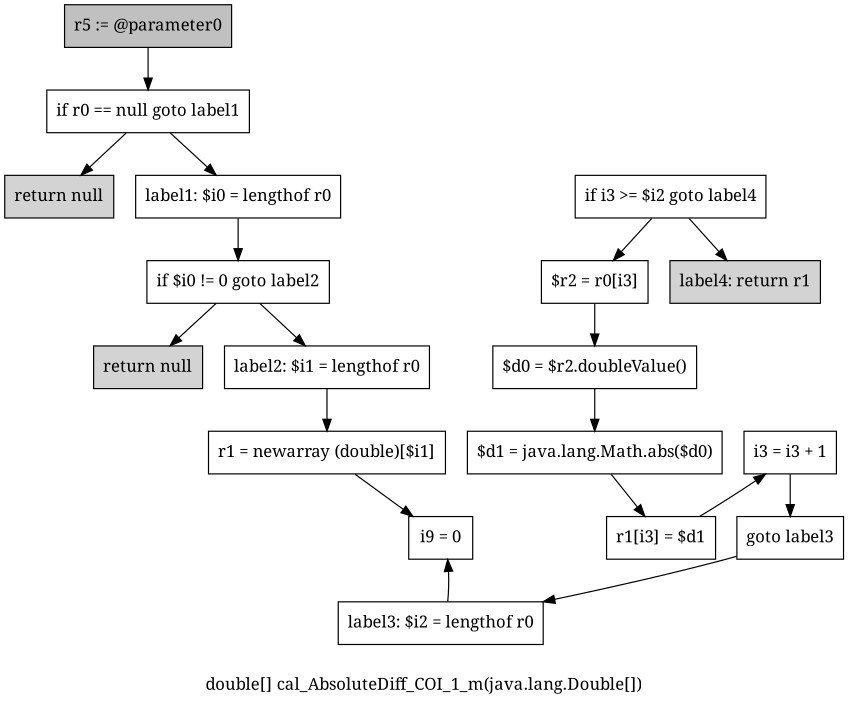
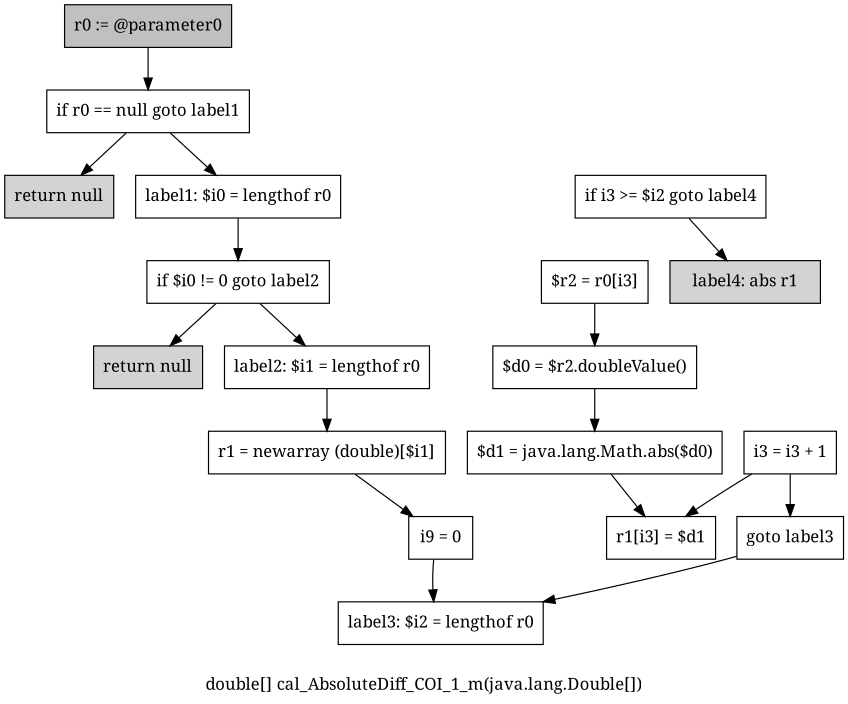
node "r5 := @parameter0": label "r5 := @parameter0" -> "r0 := @parameter0"
edge "if i3 >= $i2 goto label4" -> "$r2 = r0[i3]": removed
node "label4: return r1": label "label4: return r1" -> "label4: abs r1"
edge "r1[i3] = $d1" -> "i3 = i3 + 1": reversed
edge "label3: $i2 = lengthof r0" -> "i9 = 0": reversed
